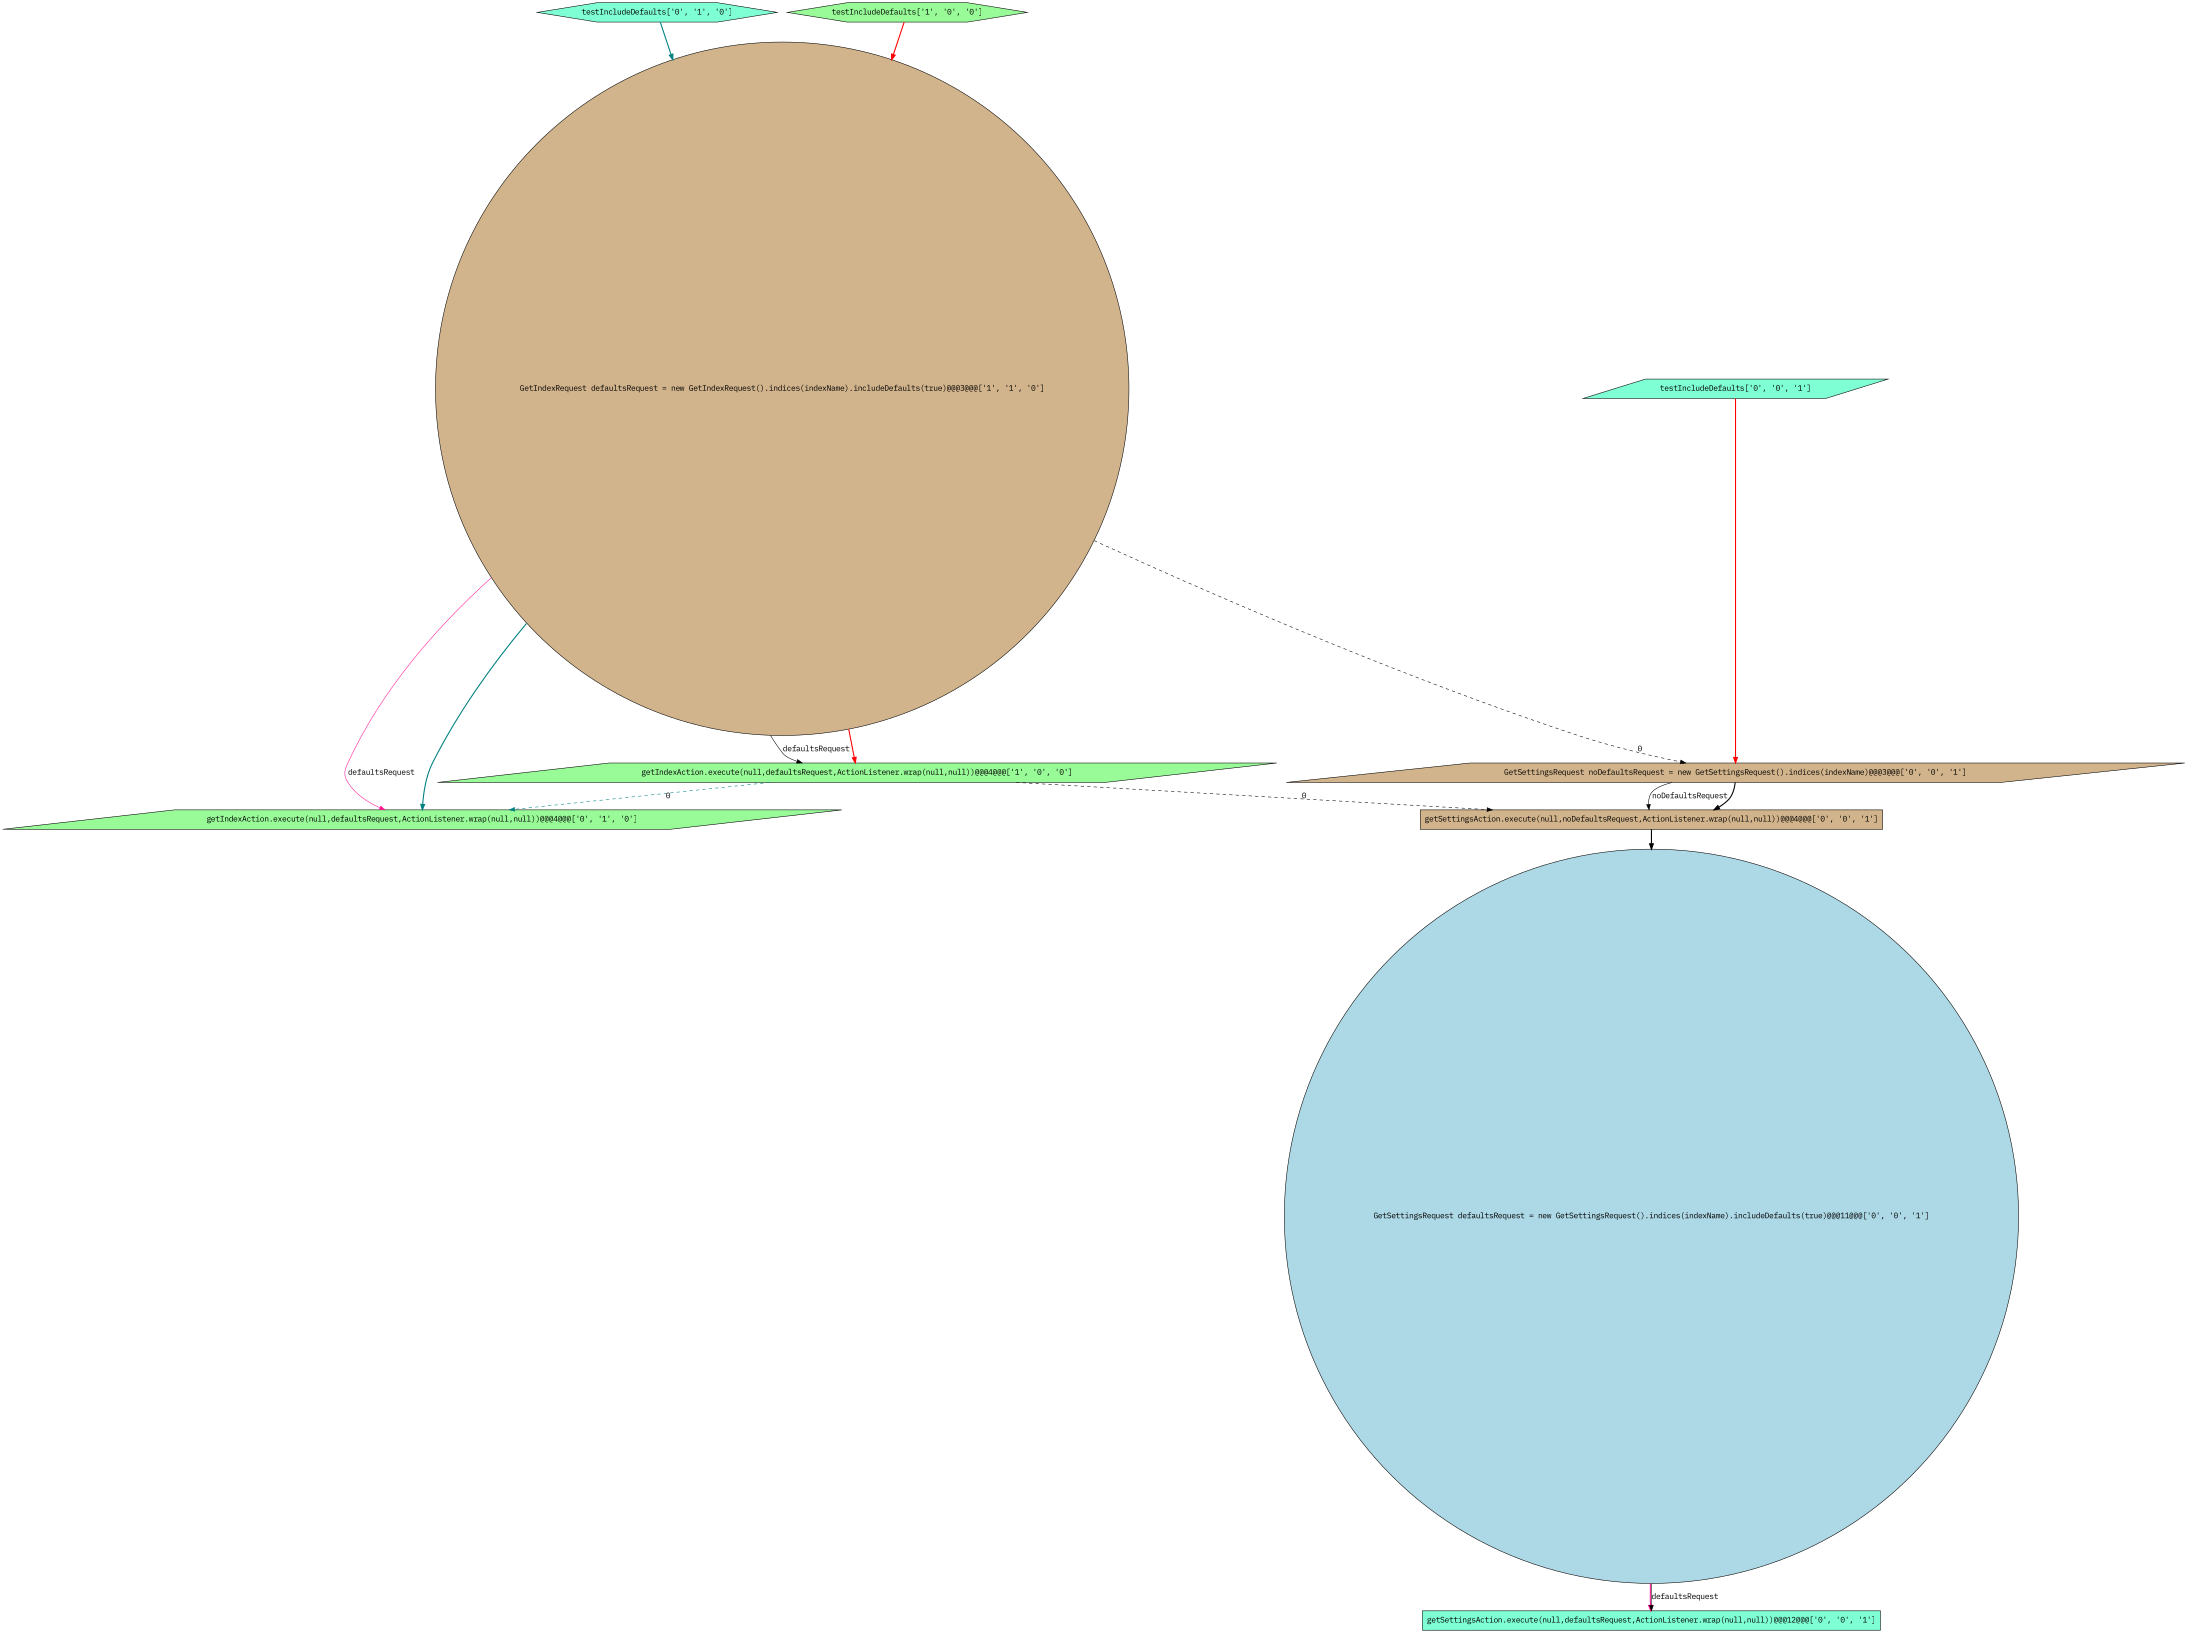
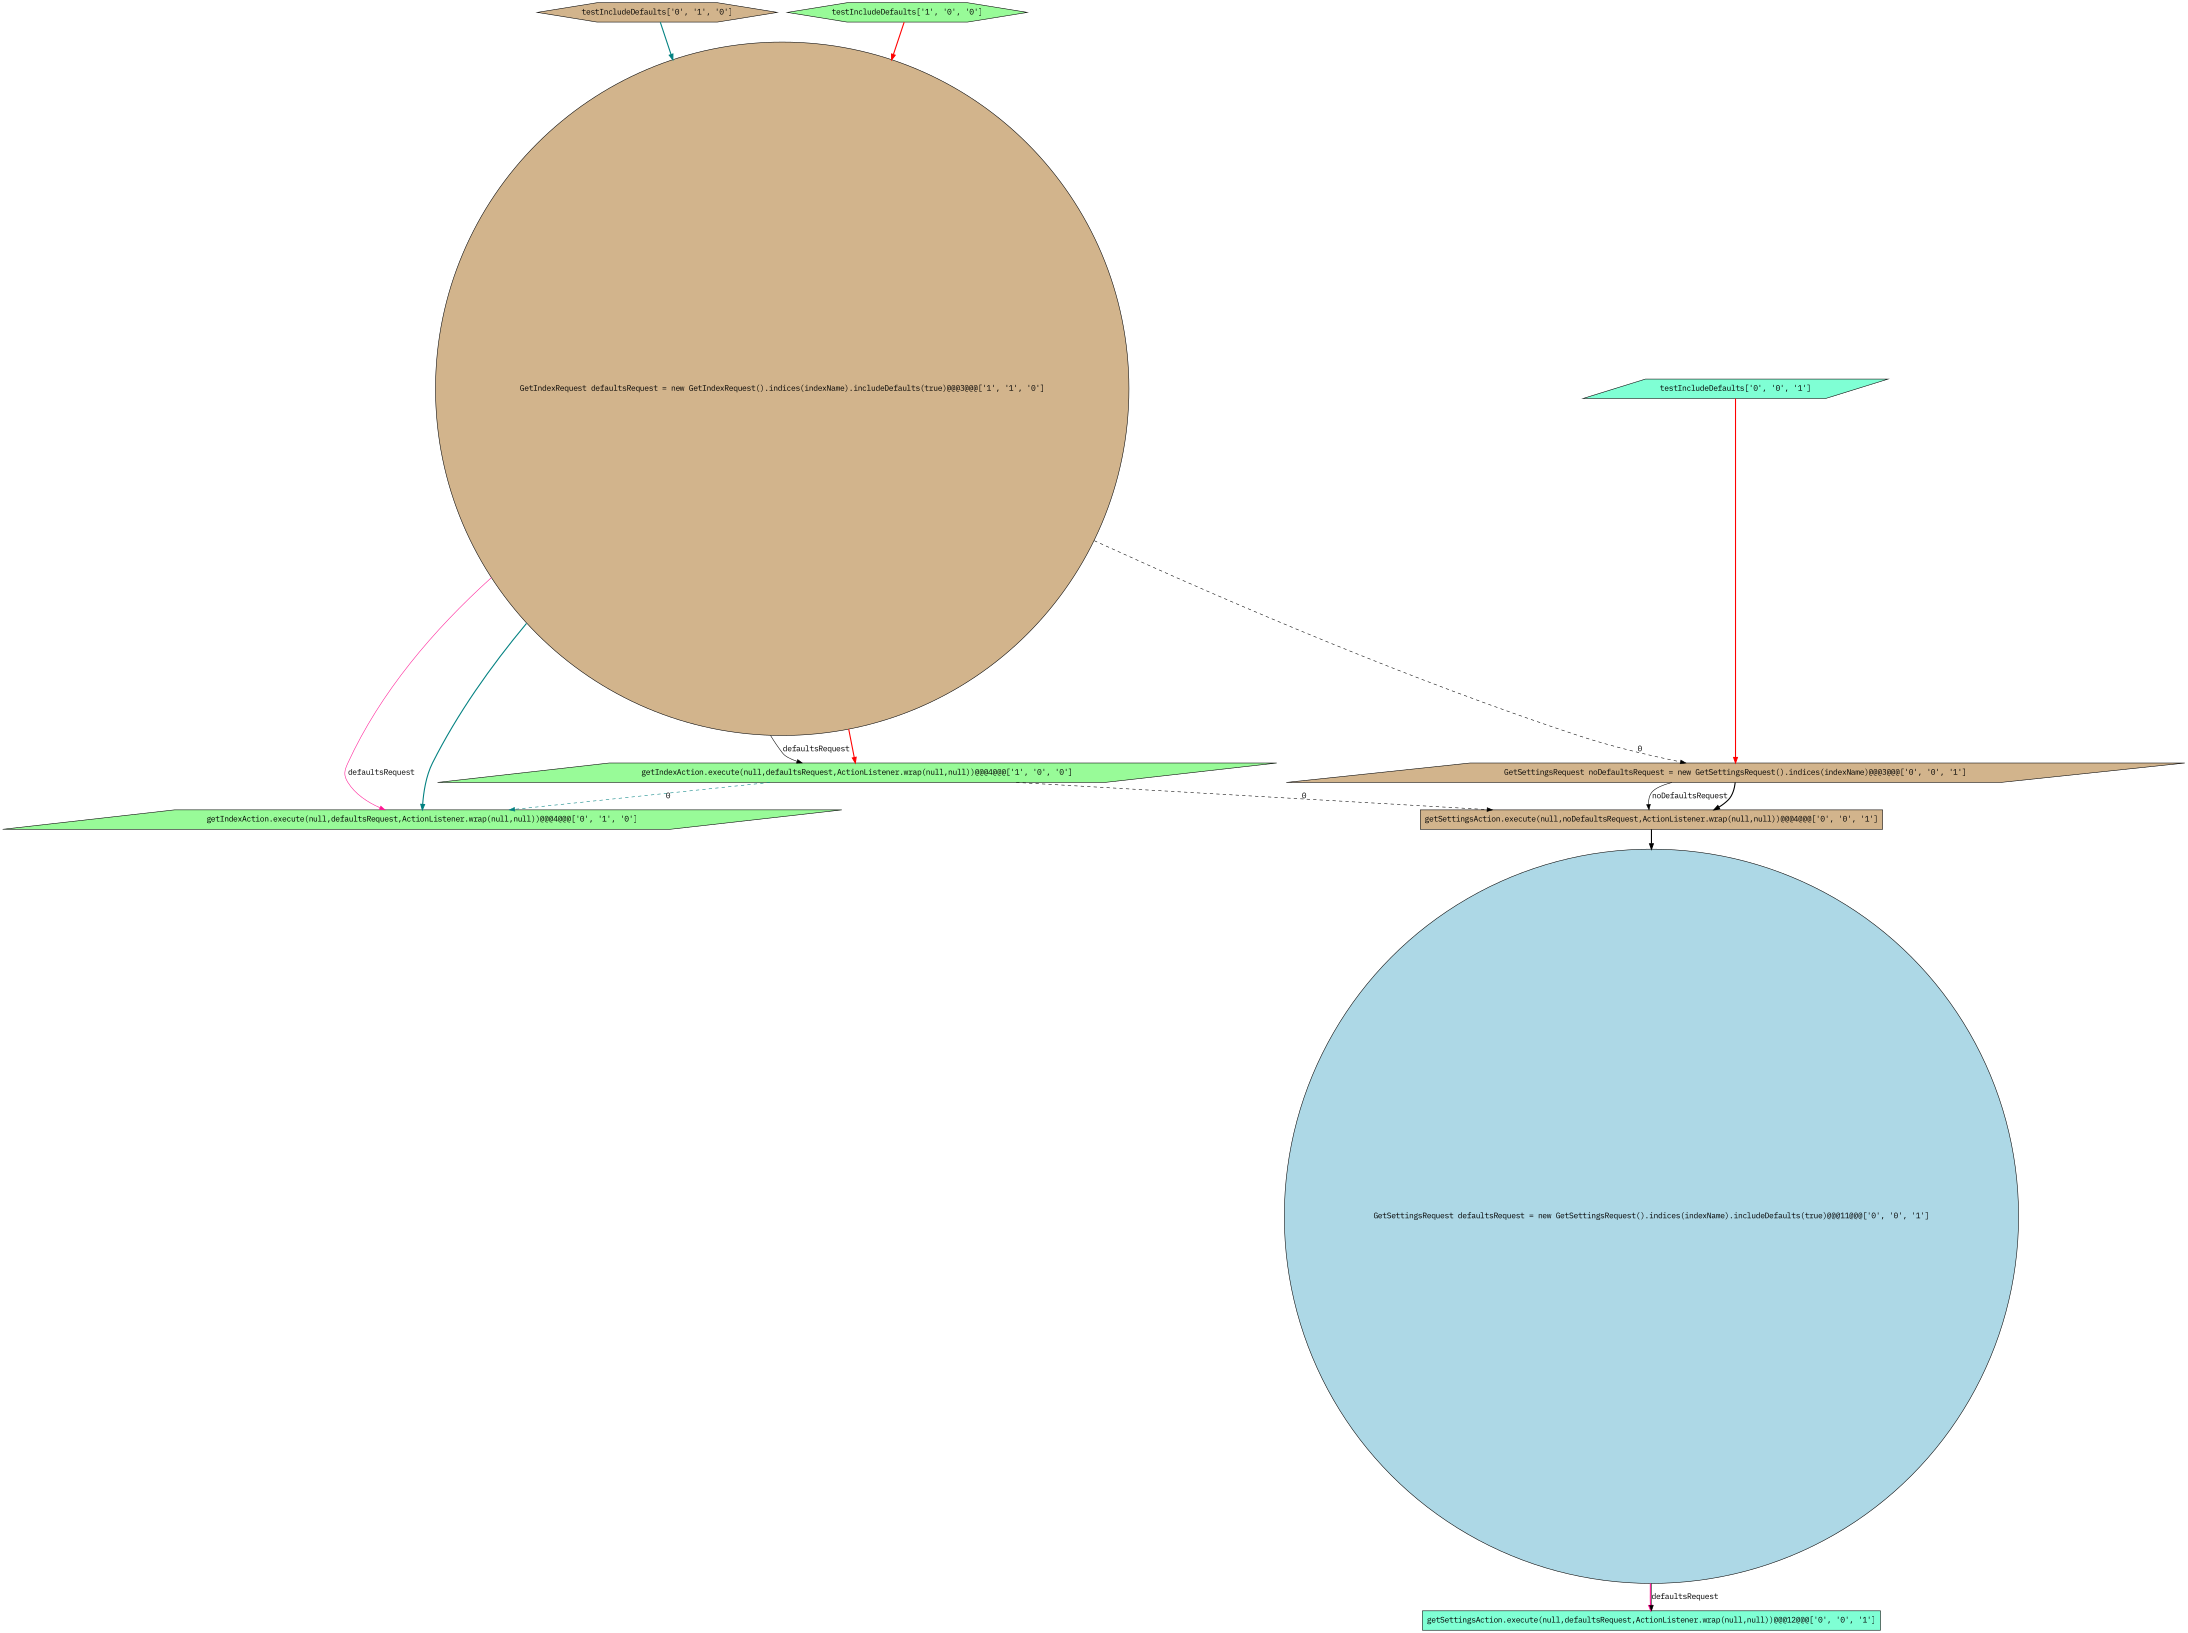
node "testIncludeDefaults['0', '1', '0']": fillcolor aquamarine -> tan
